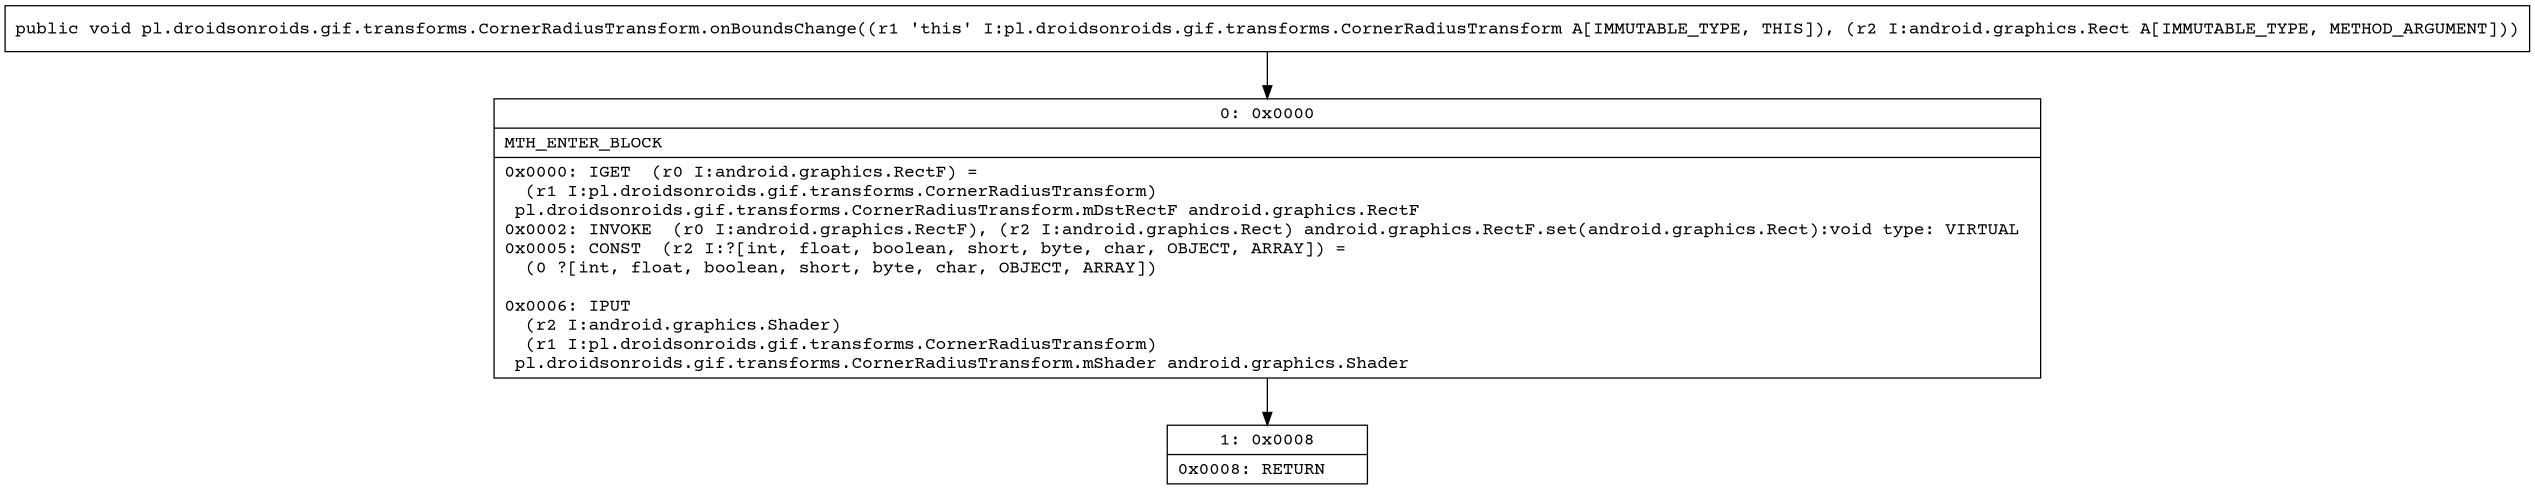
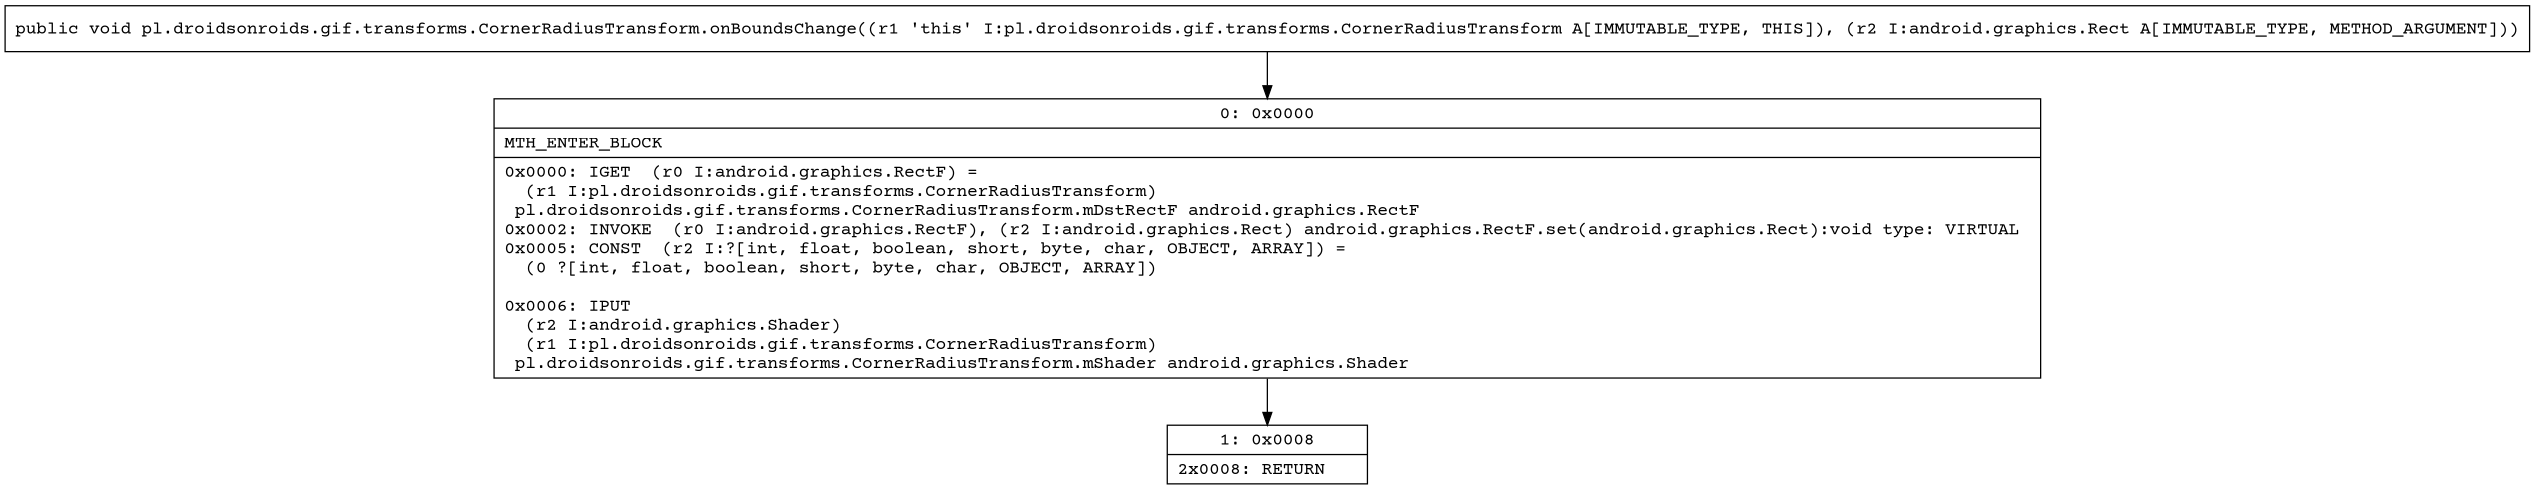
node "1: 0x0008": text "0x0008: RETURN" -> "2x0008: RETURN"
